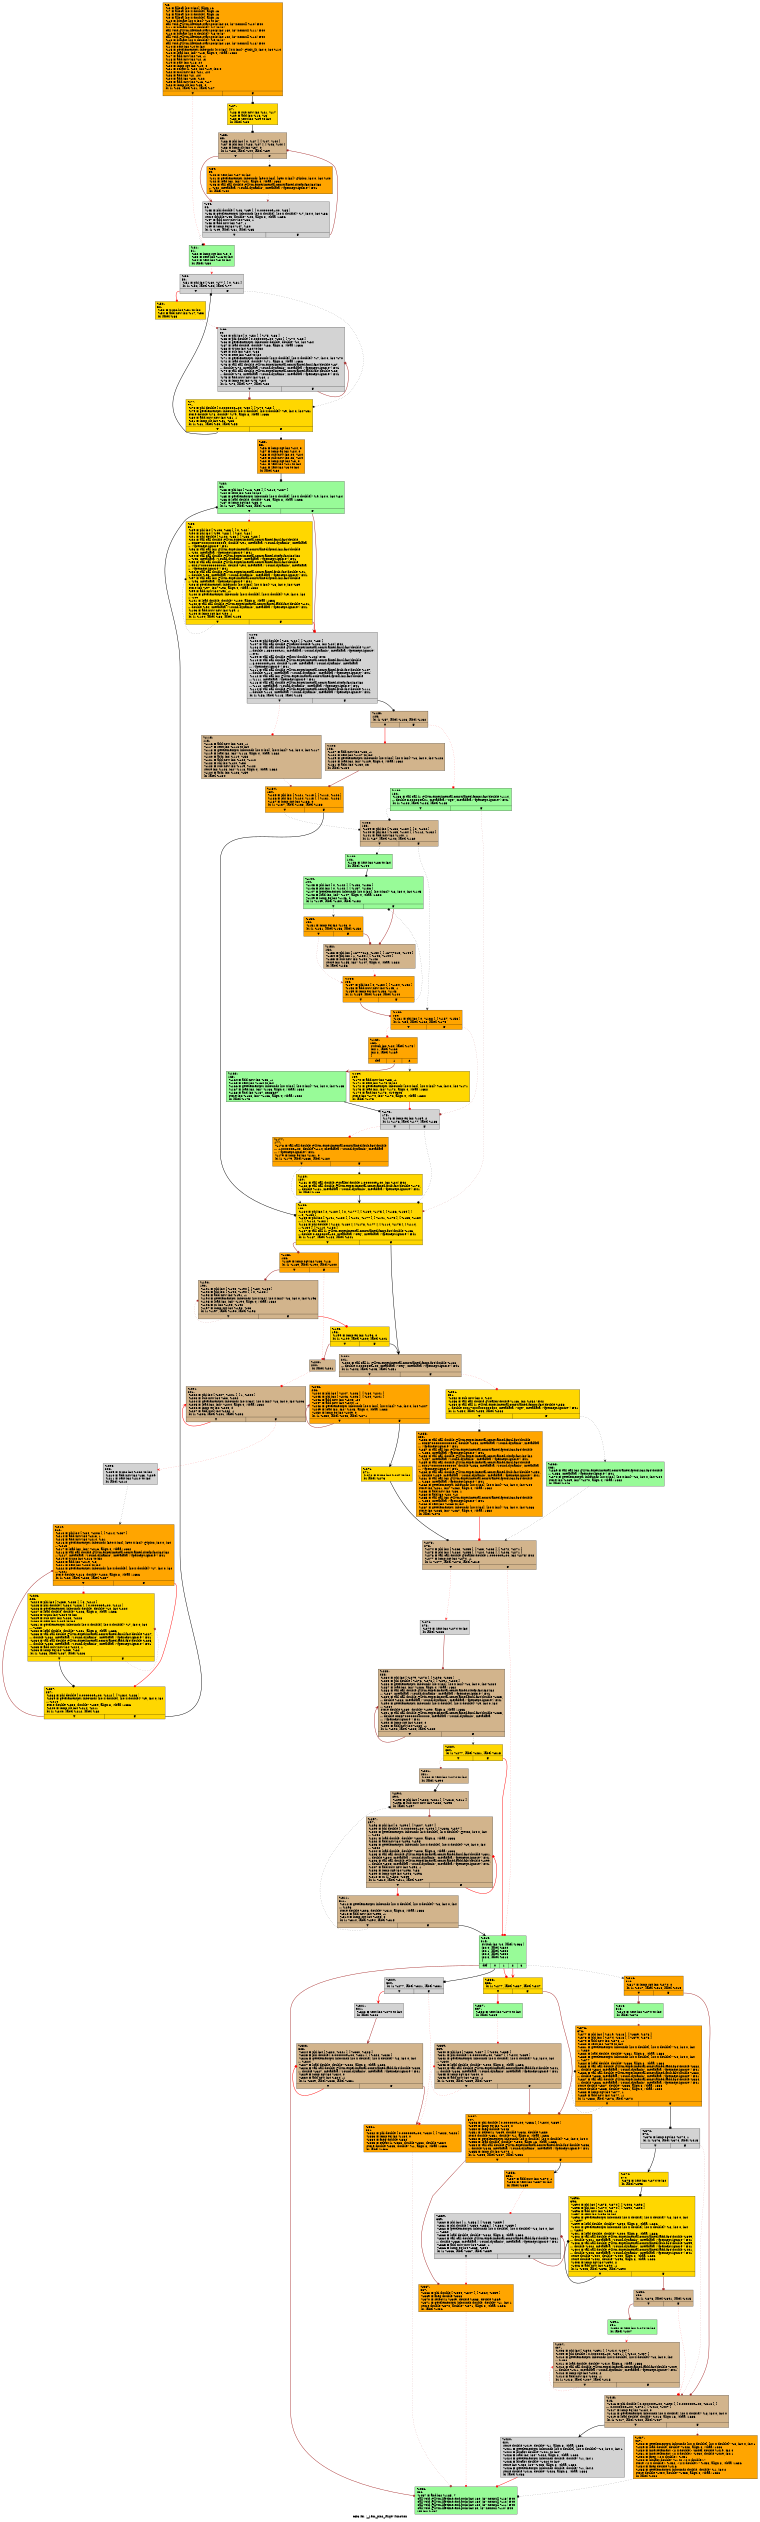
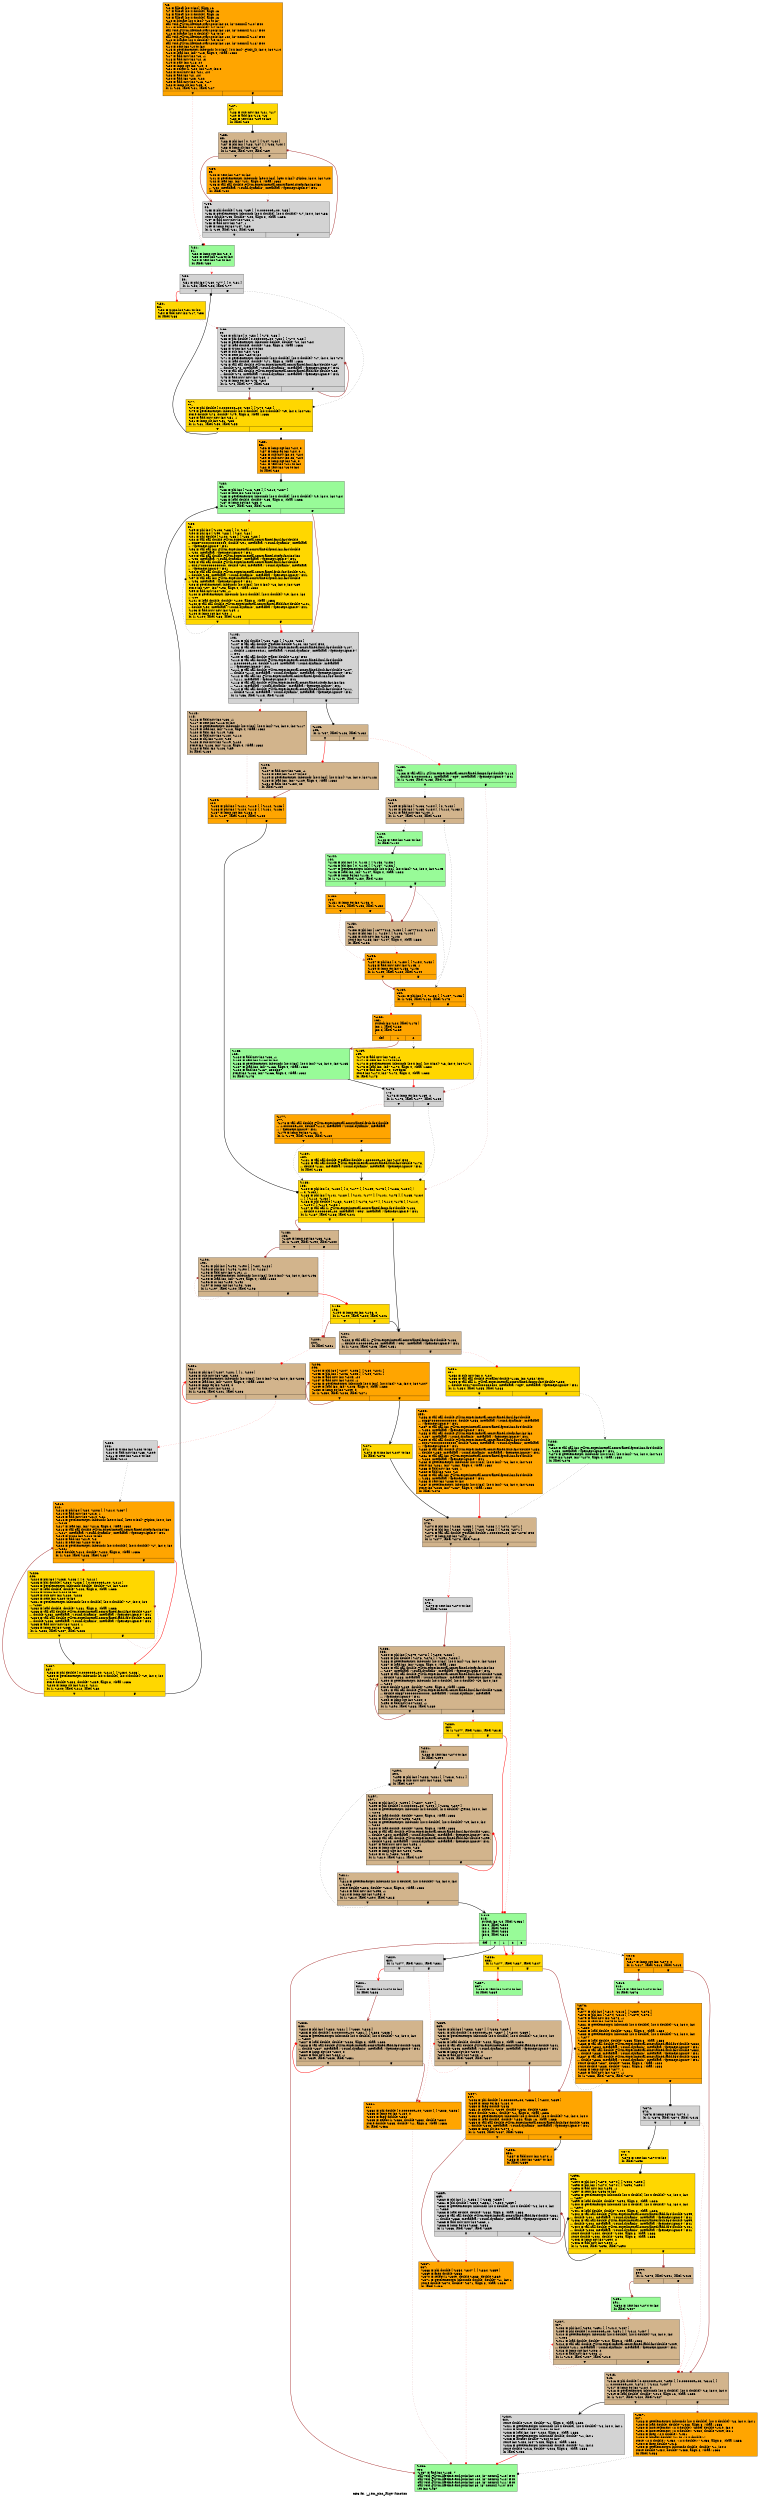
edge "%134:" -> "%138:": removed
node "%188:": fillcolor orange -> tan
edge "%283:" -> "%280:": color black -> red
